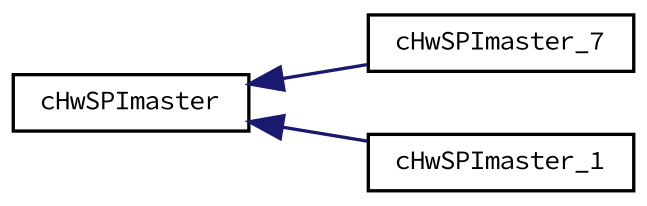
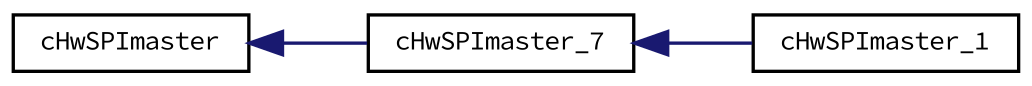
edge "cHwSPImaster_1" -> "cHwSPImaster": now "cHwSPImaster_1" -> "cHwSPImaster_7"
